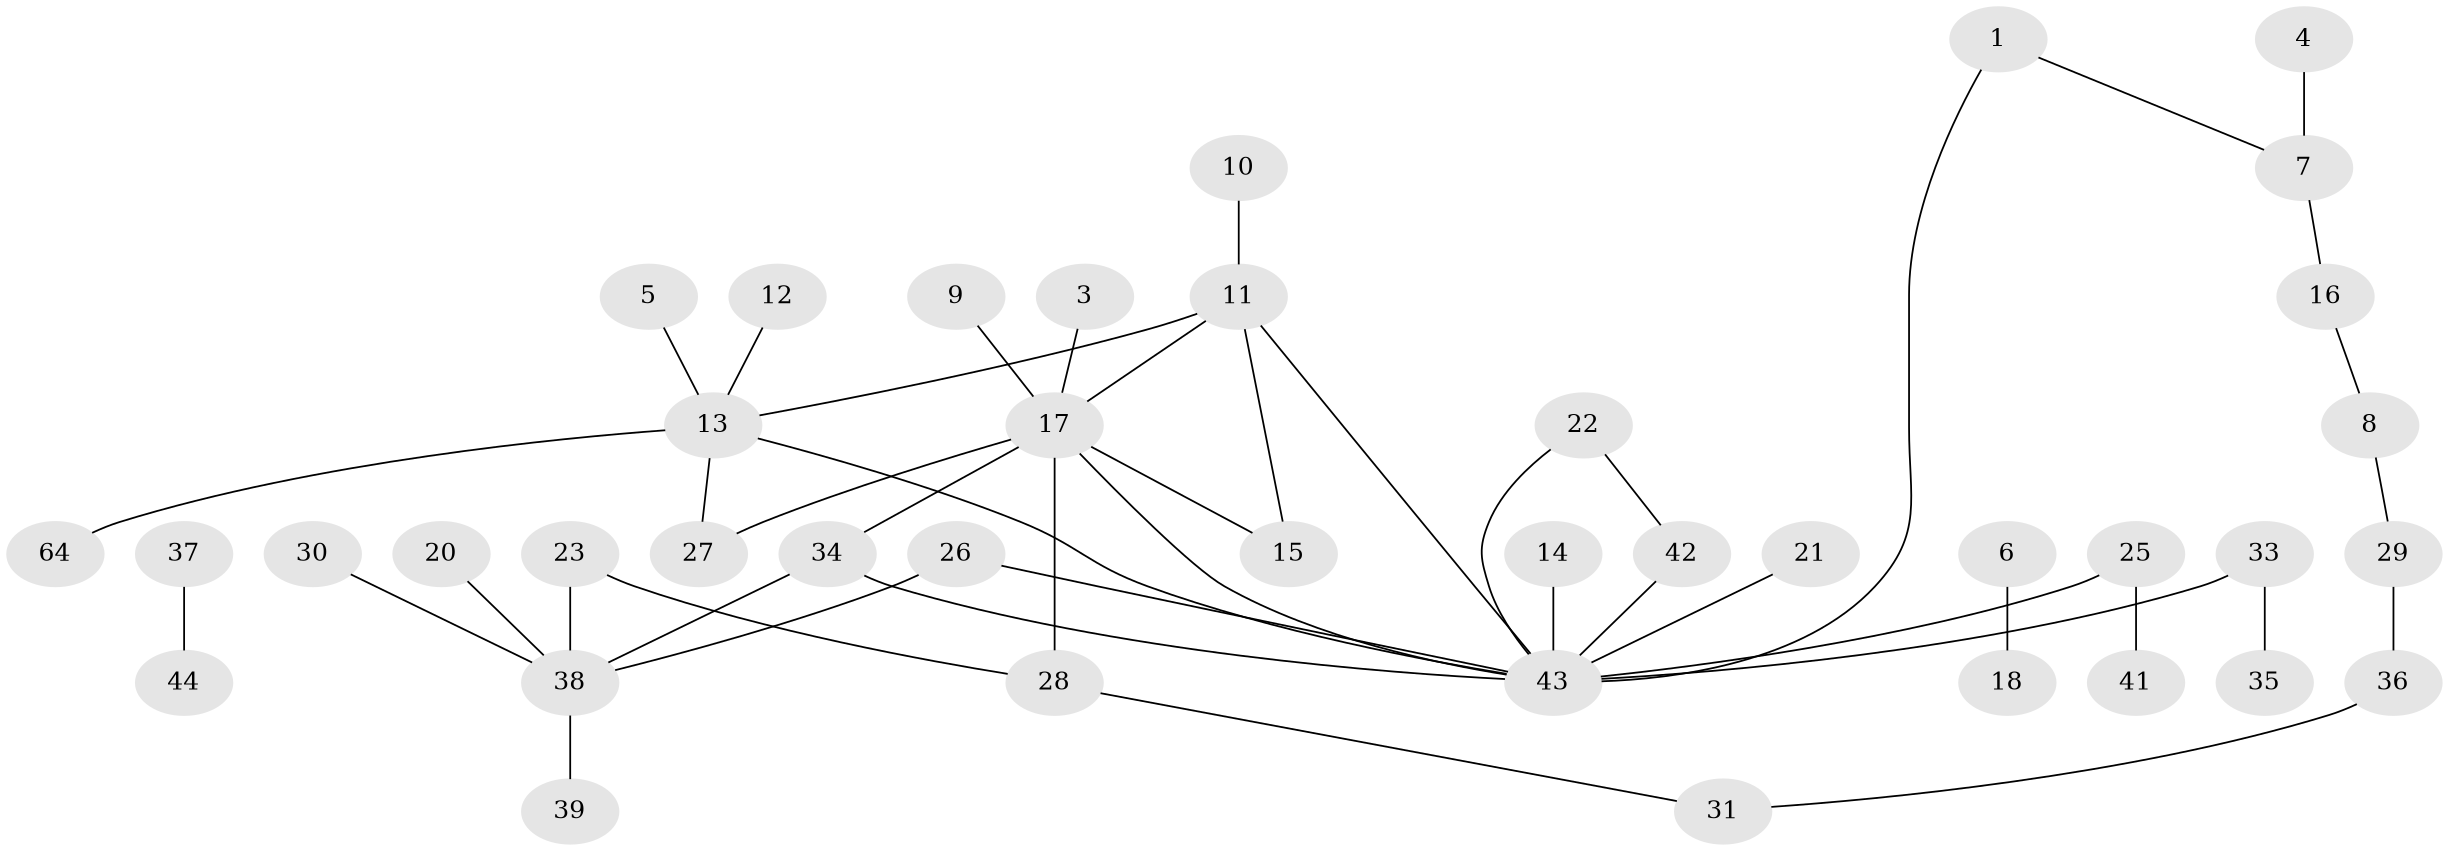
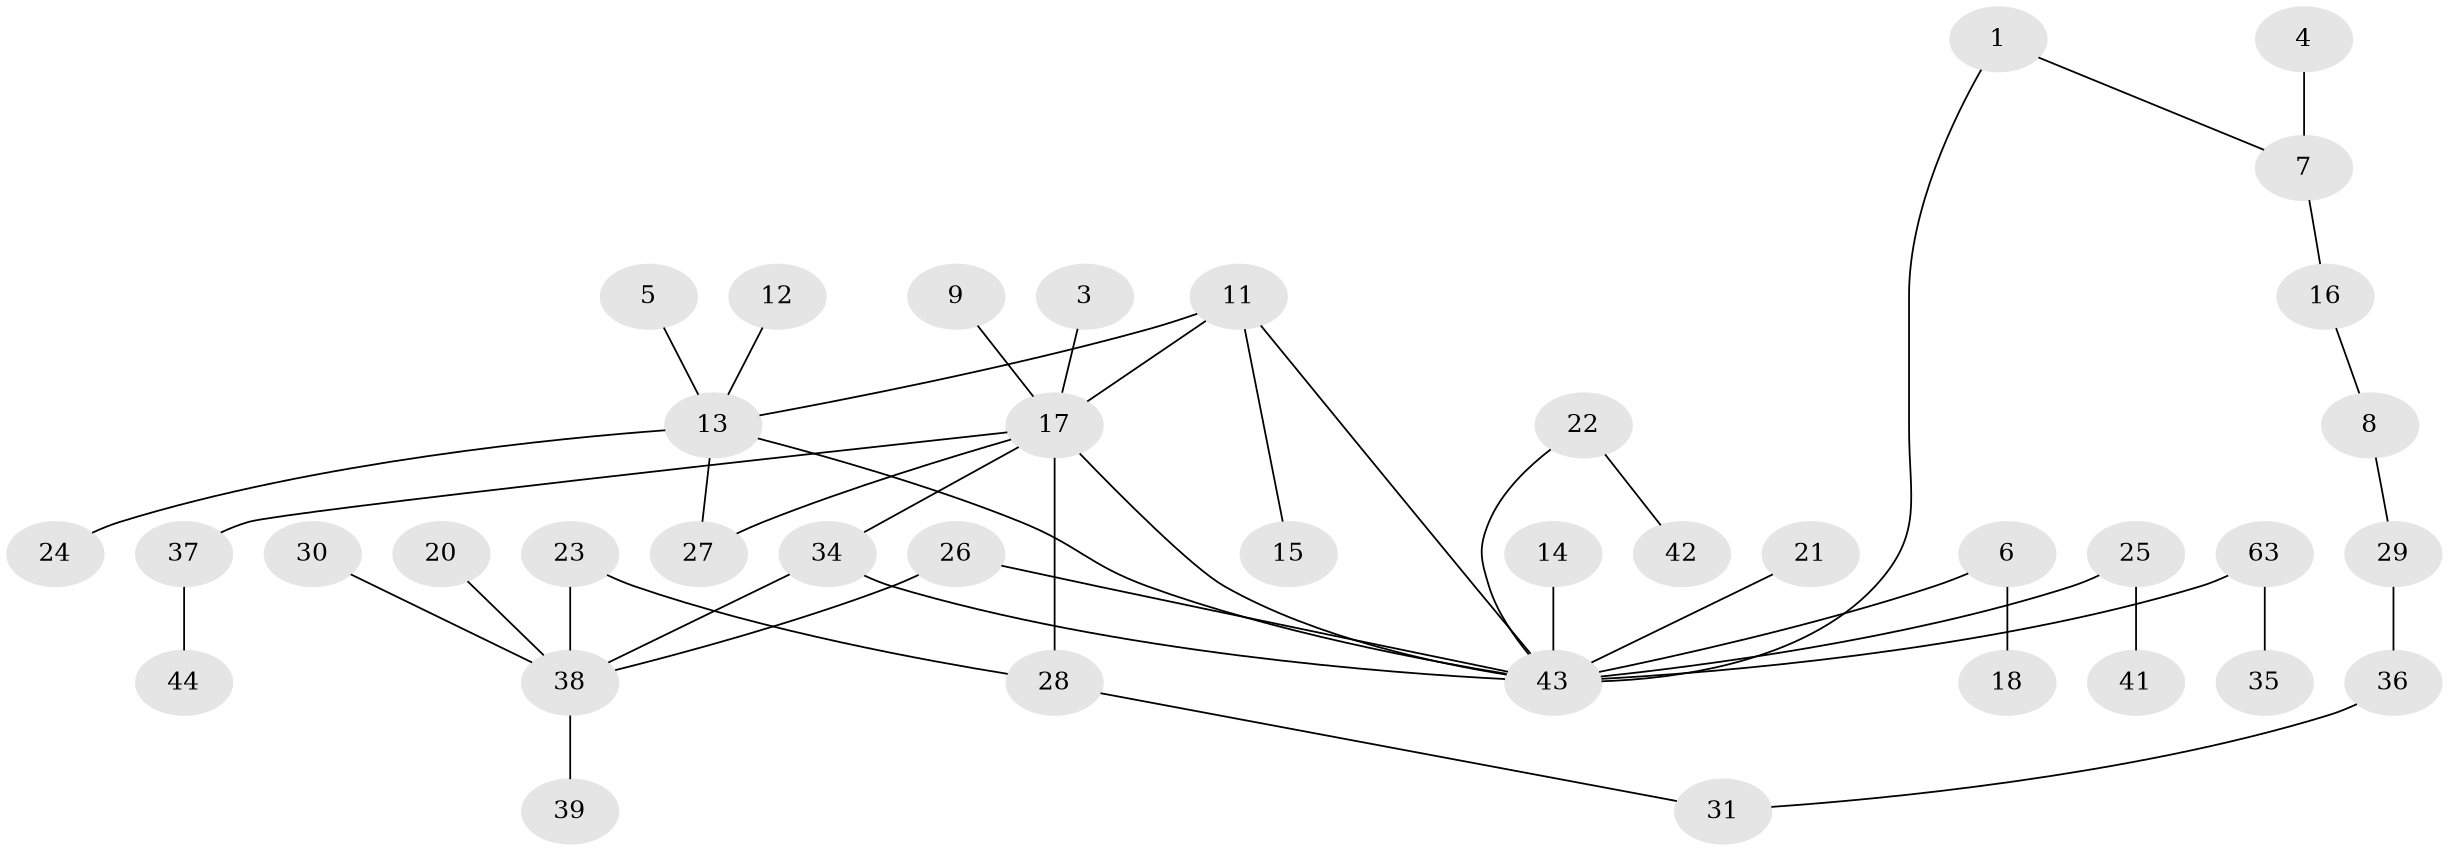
node "10": removed
edge "17" -- "15": now "17" -- "37"
node "64": label "64" -> "24"
node "33": label "33" -> "63"
edge "42" -- "43": now "6" -- "43"
